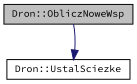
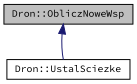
edge "Dron::ObliczNoweWsp" -> "Dron::UstalSciezke": reversed
